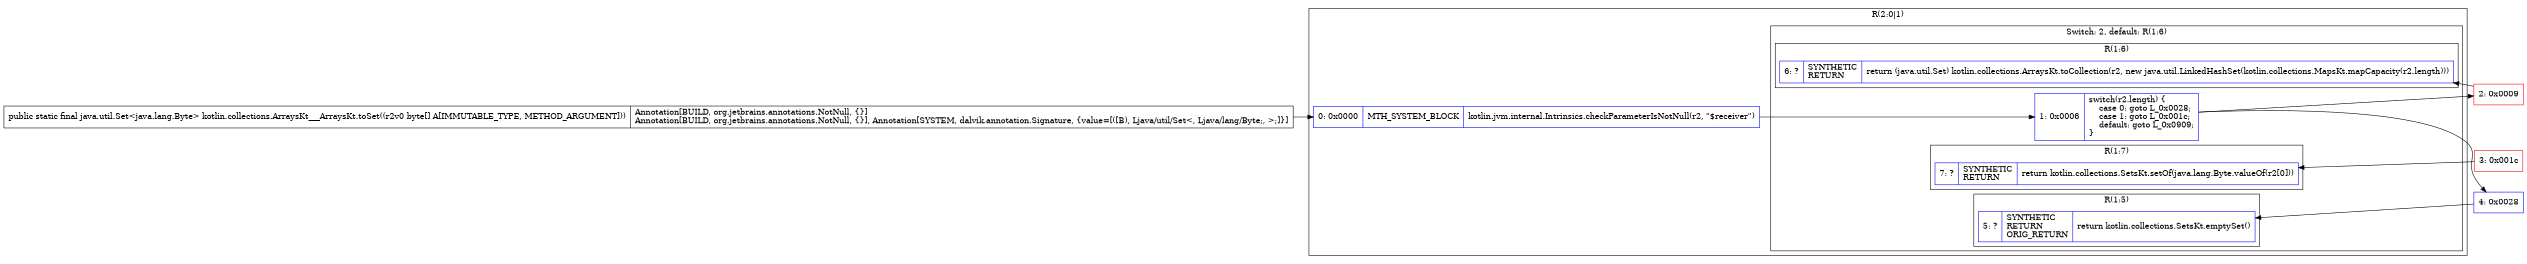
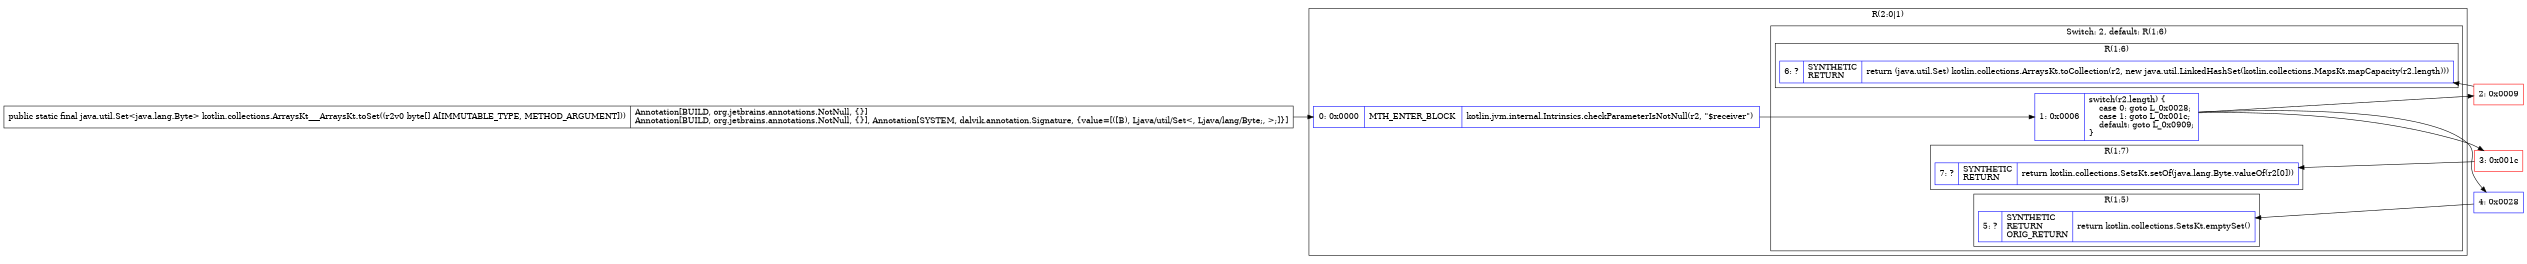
node "0: 0x0000": text "MTH_SYSTEM_BLOCK" -> "MTH_ENTER_BLOCK"
edge "1: 0x0006" -> "3: 0x001c": added
